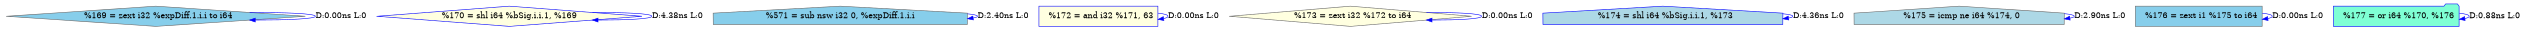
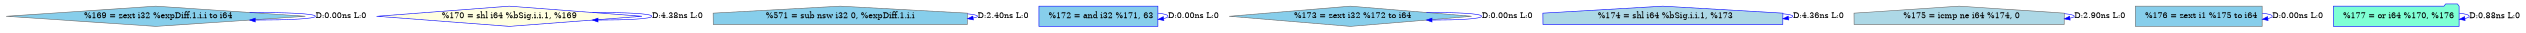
node "%172 = and i32 %171, 63": fillcolor lightyellow -> skyblue
node "%173 = zext i32 %172 to i64": fillcolor lightyellow -> skyblue
